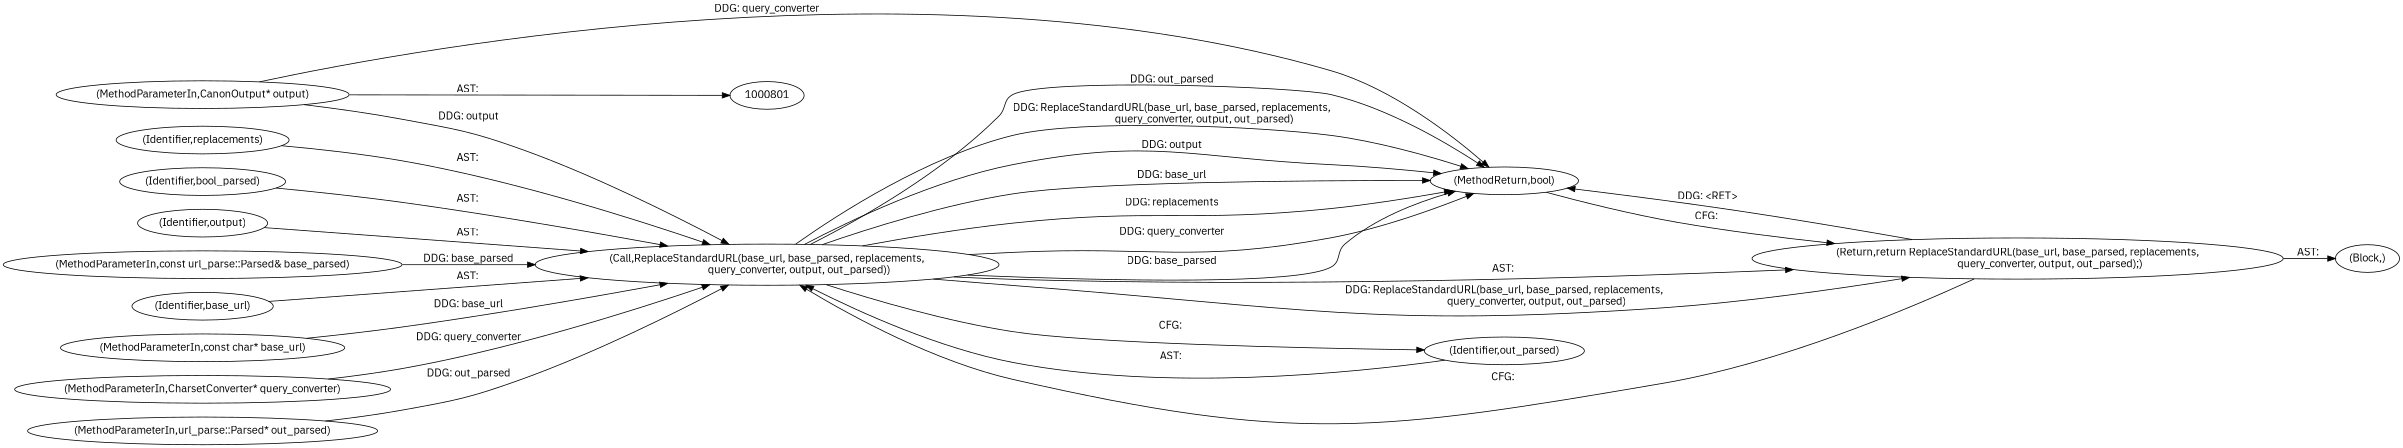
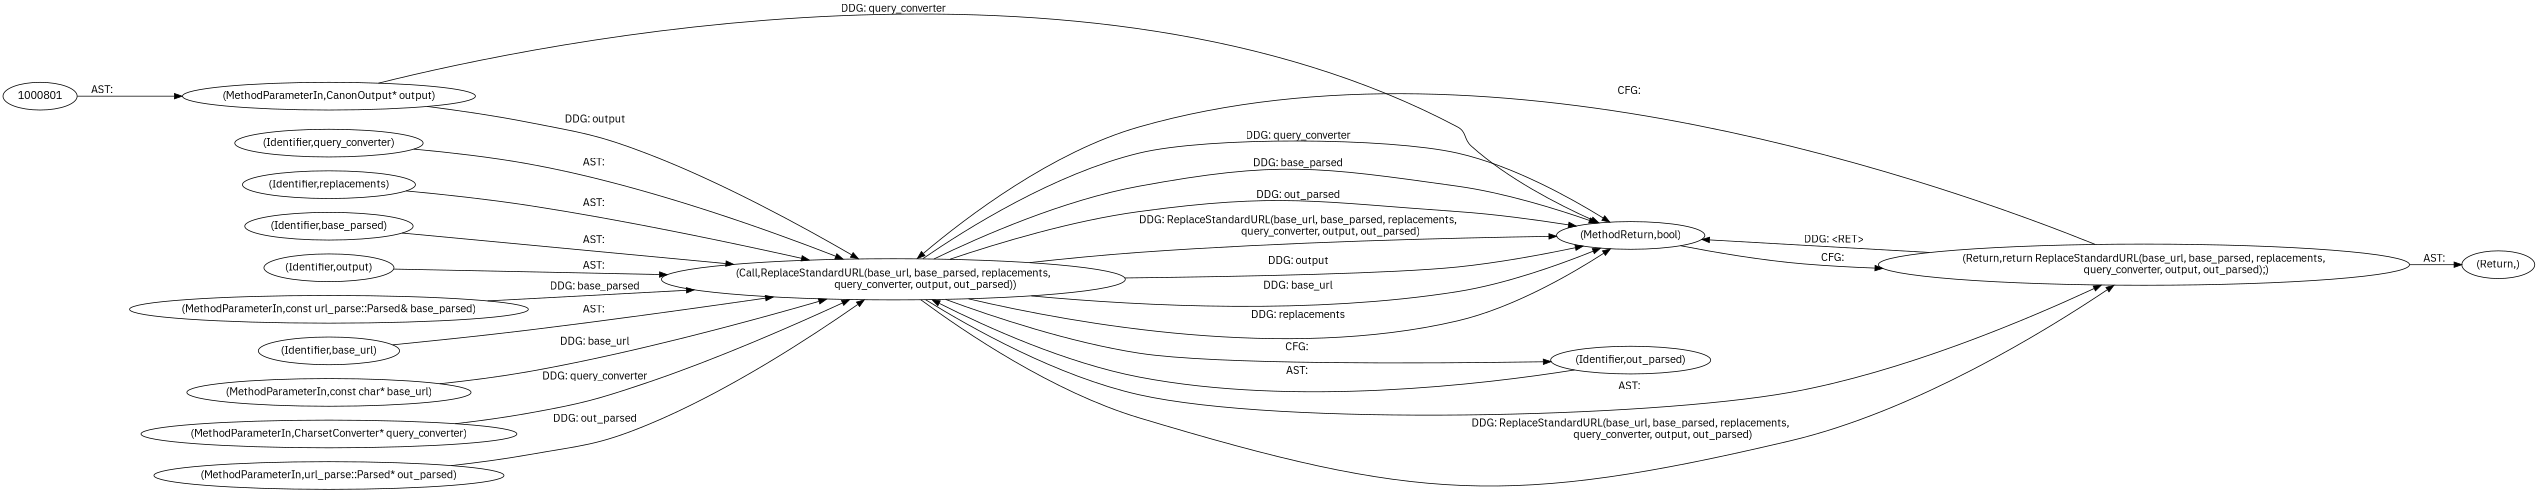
edge "(MethodParameterIn,CanonOutput* output)" -> "1000801": reversed
node "(Identifier,query_converter)": added
node "(Identifier,bool_parsed)": label "(Identifier,bool_parsed)" -> "(Identifier,base_parsed)"
node "(Block,)": label "(Block,)" -> "(Return,)"
